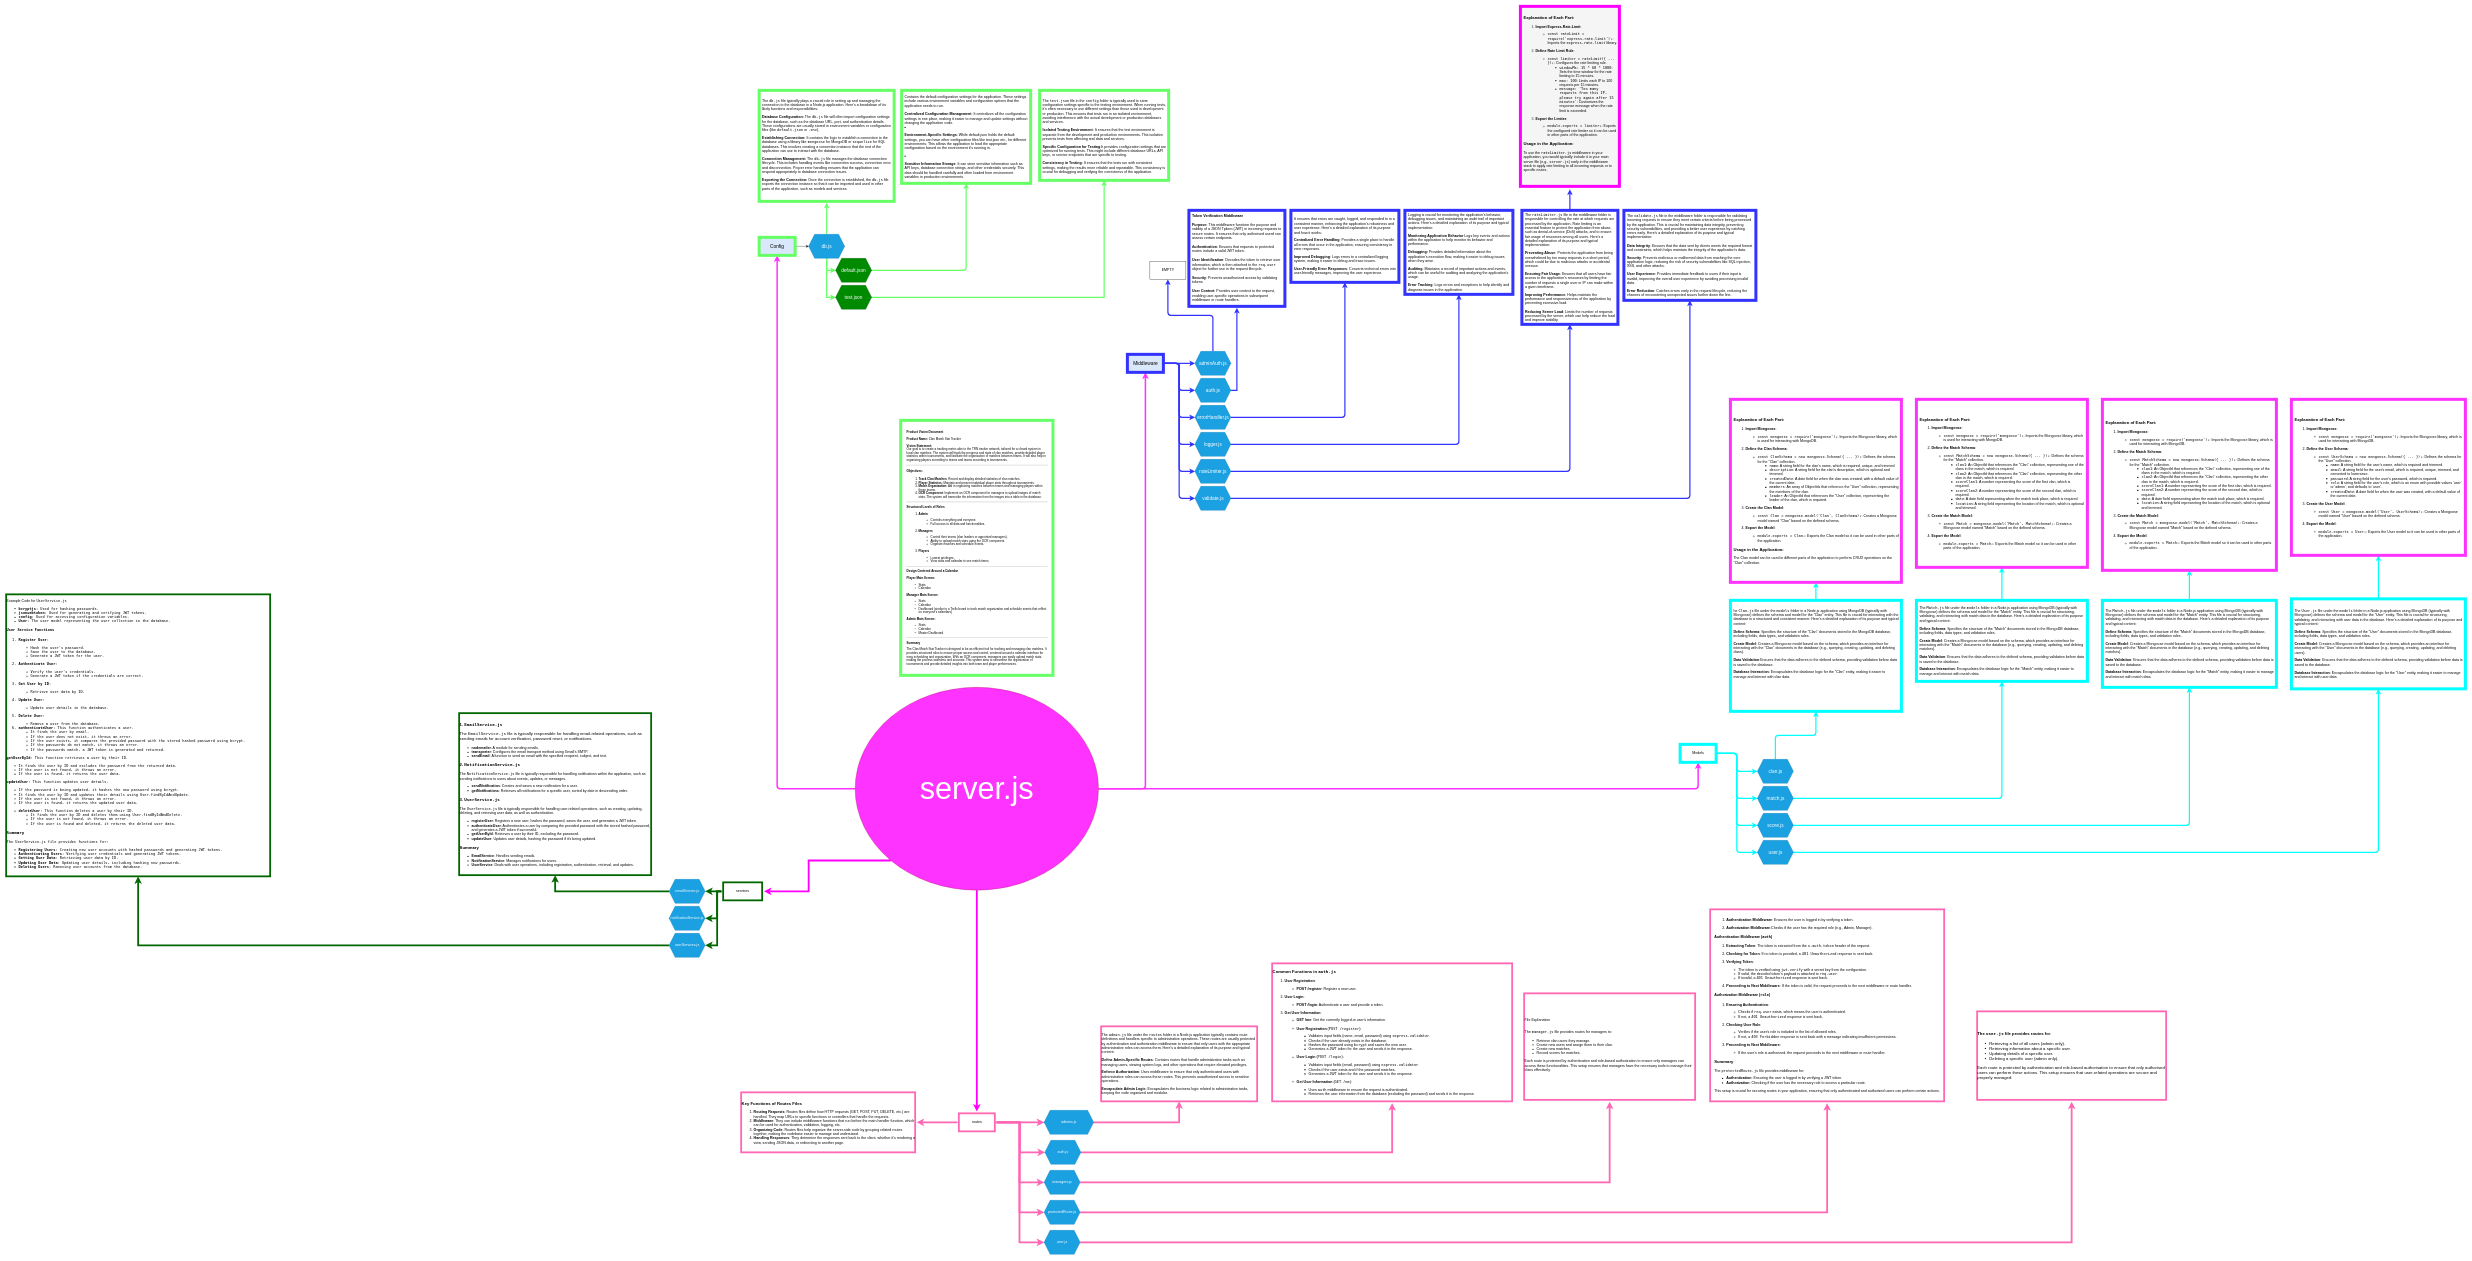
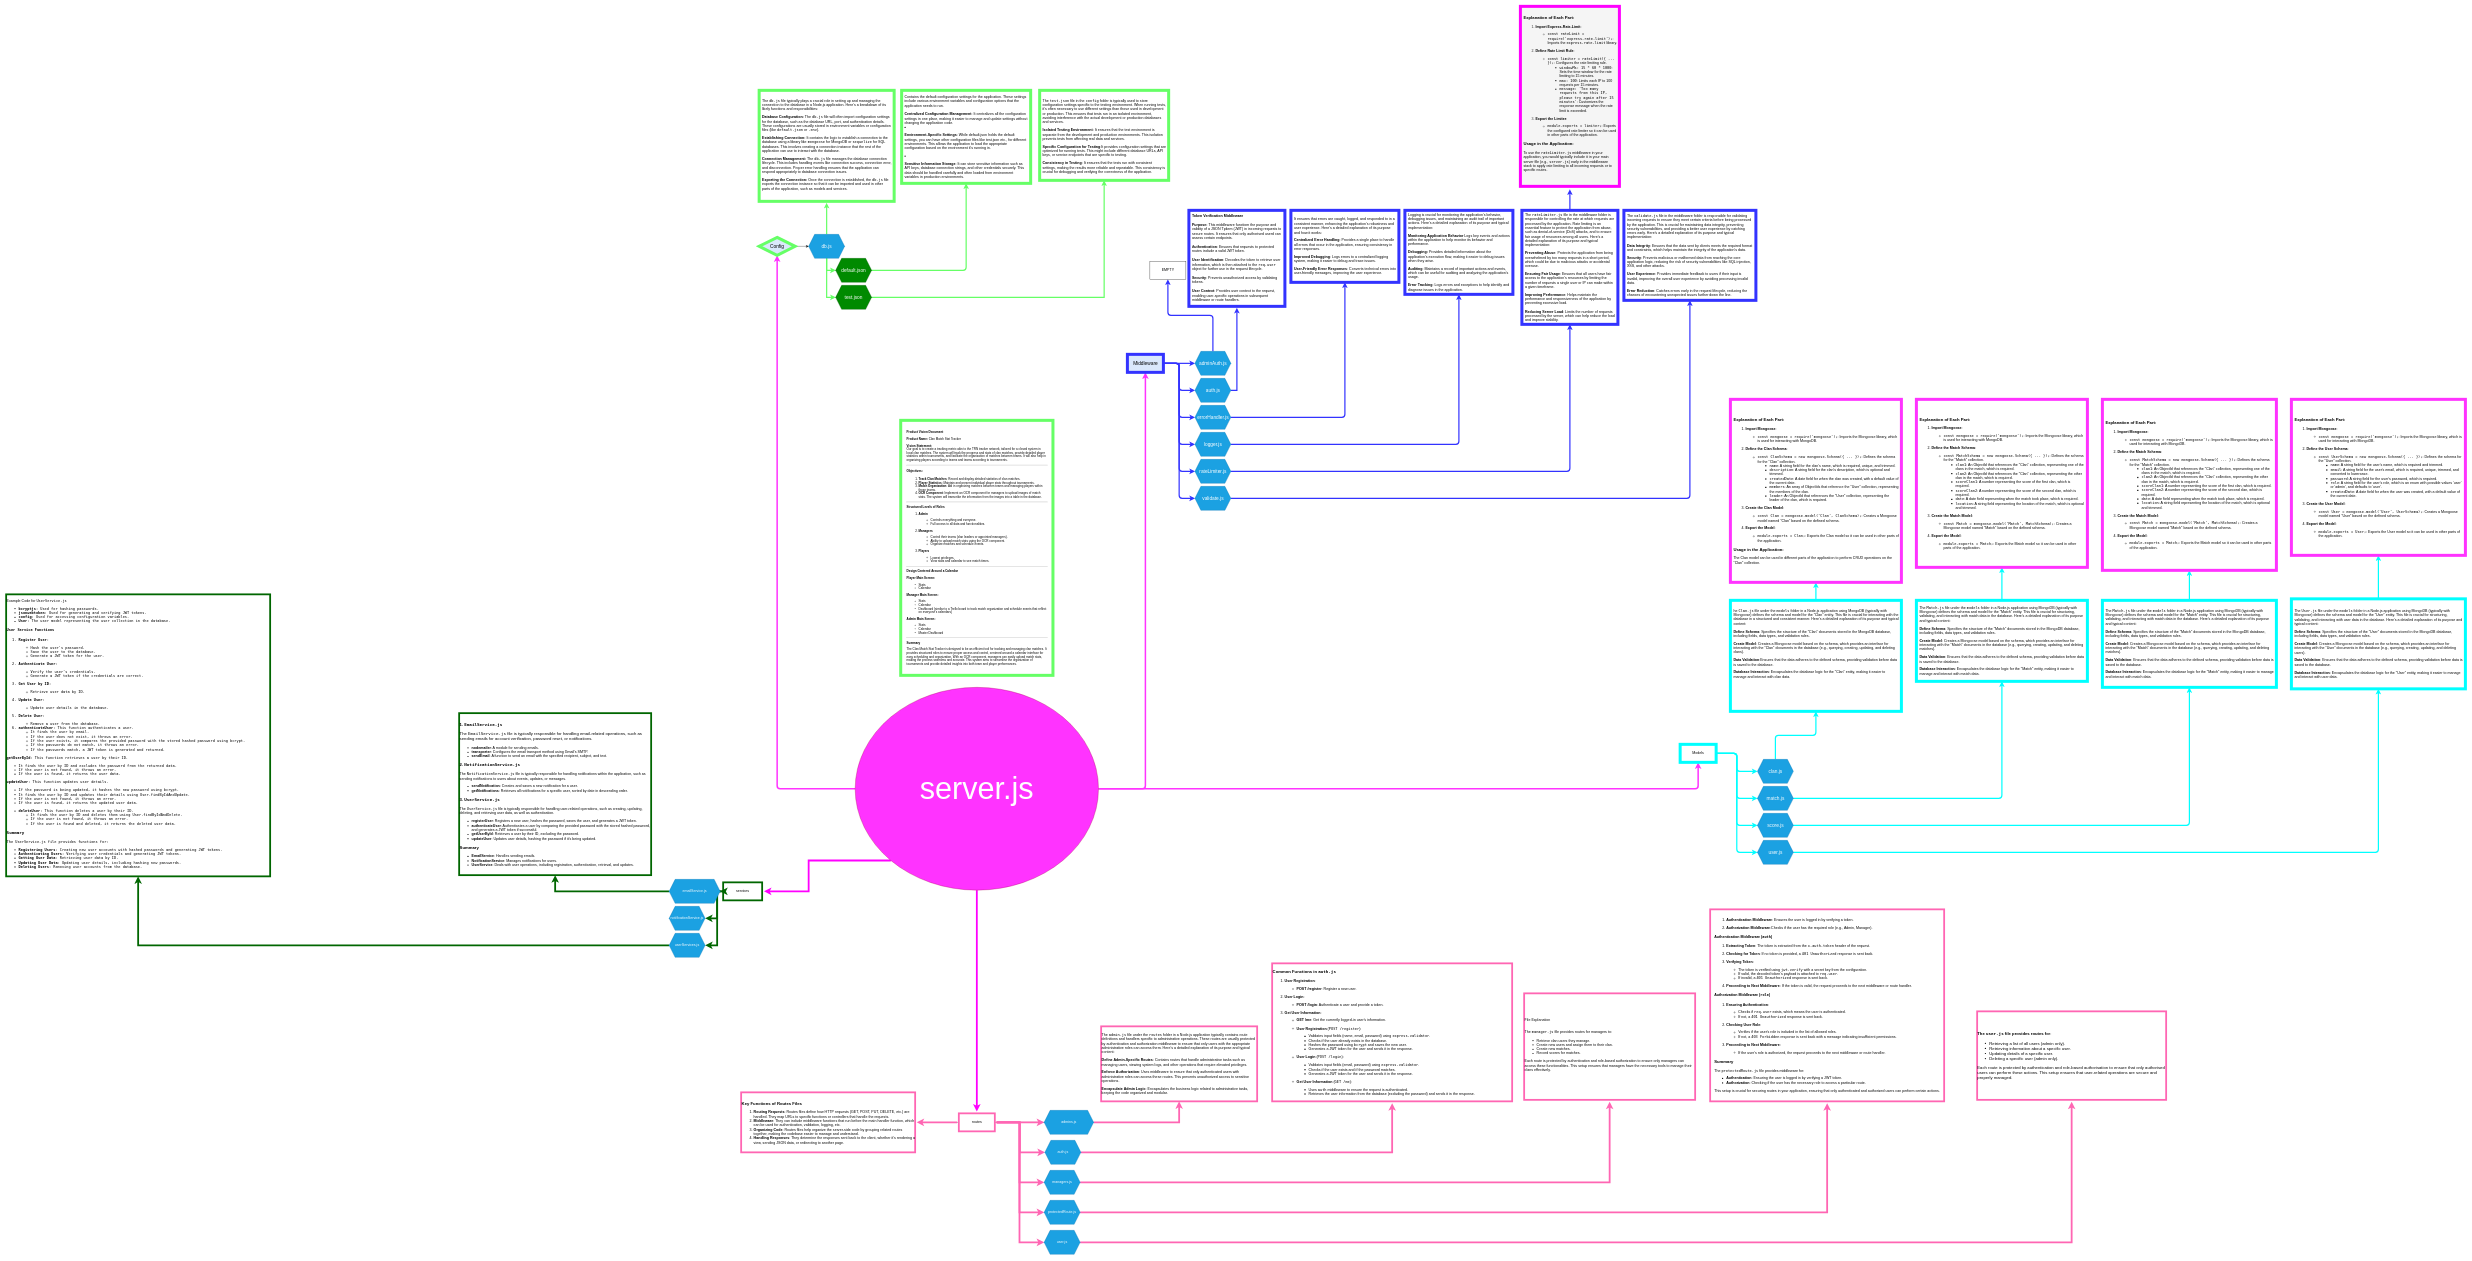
node "Config": shape rectangle -> diamond
node "emailService.js": size 36x24 -> 51x24
